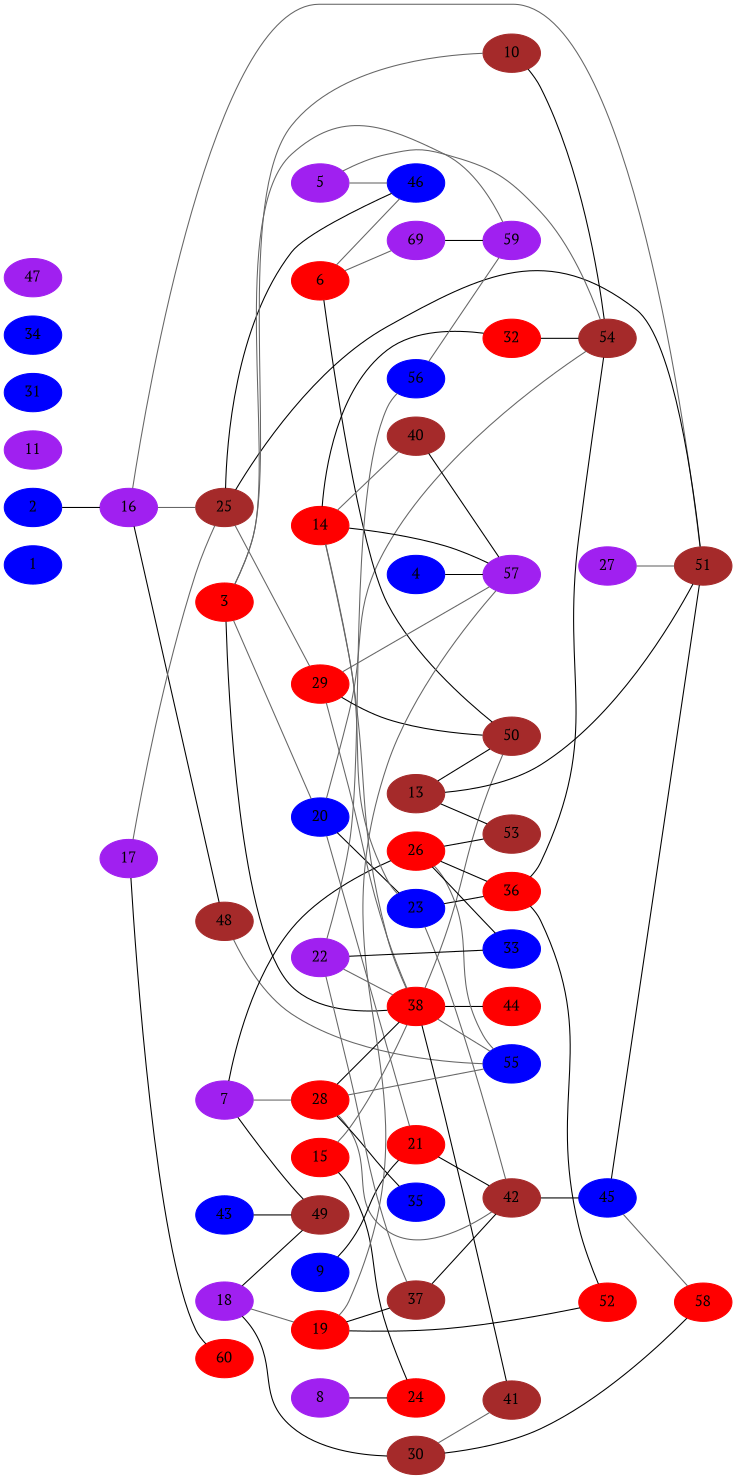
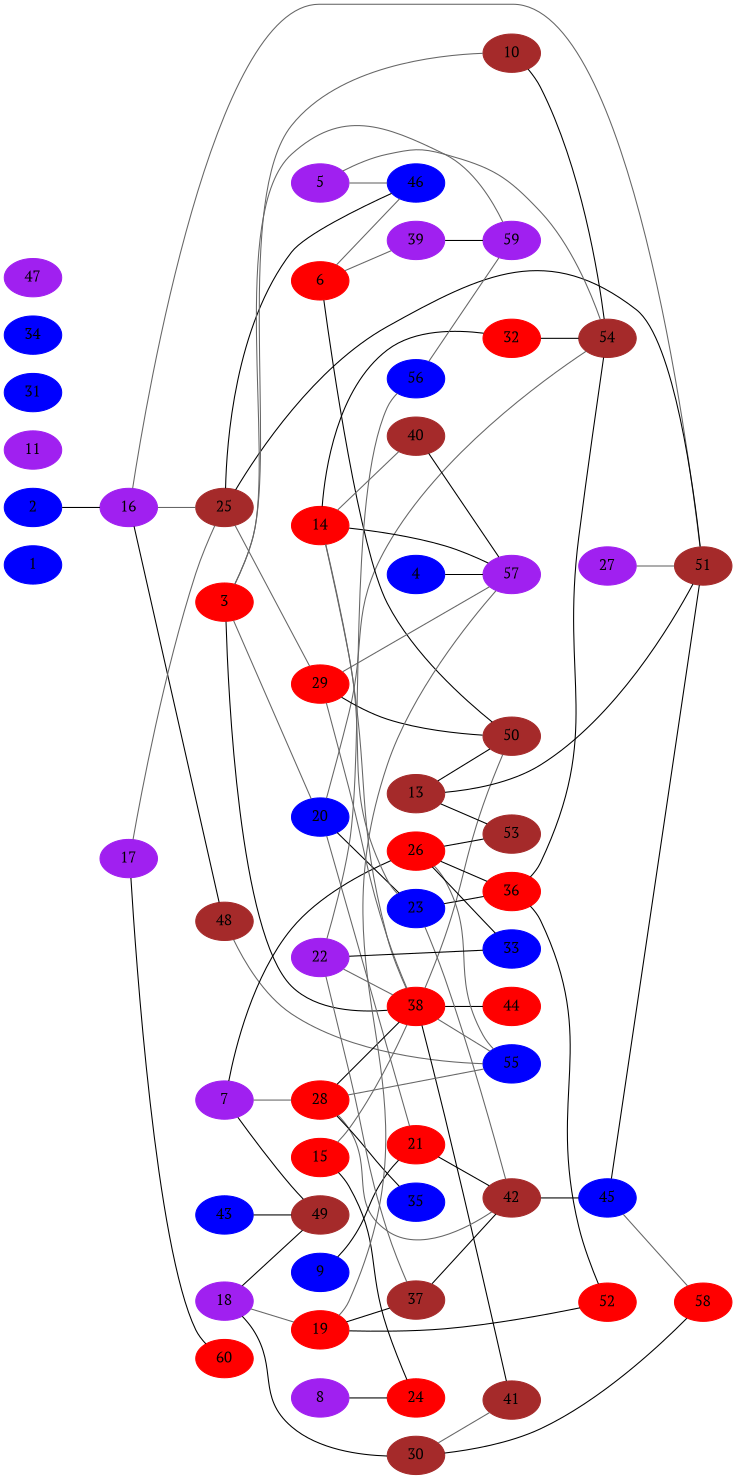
node "69": label "69" -> "39"
